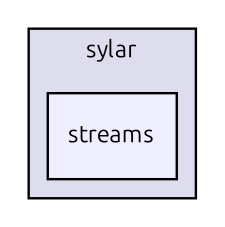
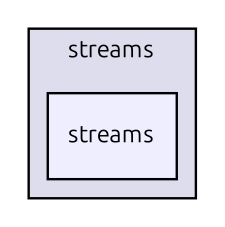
cluster "sylar": label "sylar" -> "streams"
